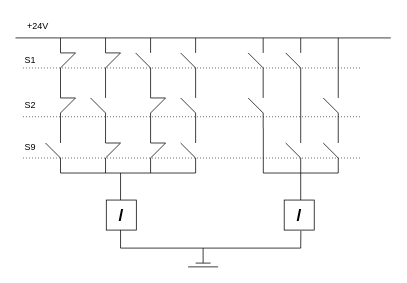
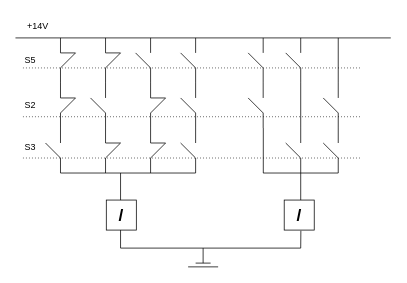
node "+24V": label "+24V" -> "+14V"
node "S1": label "S1" -> "S5"
node "S9": label "S9" -> "S3"
